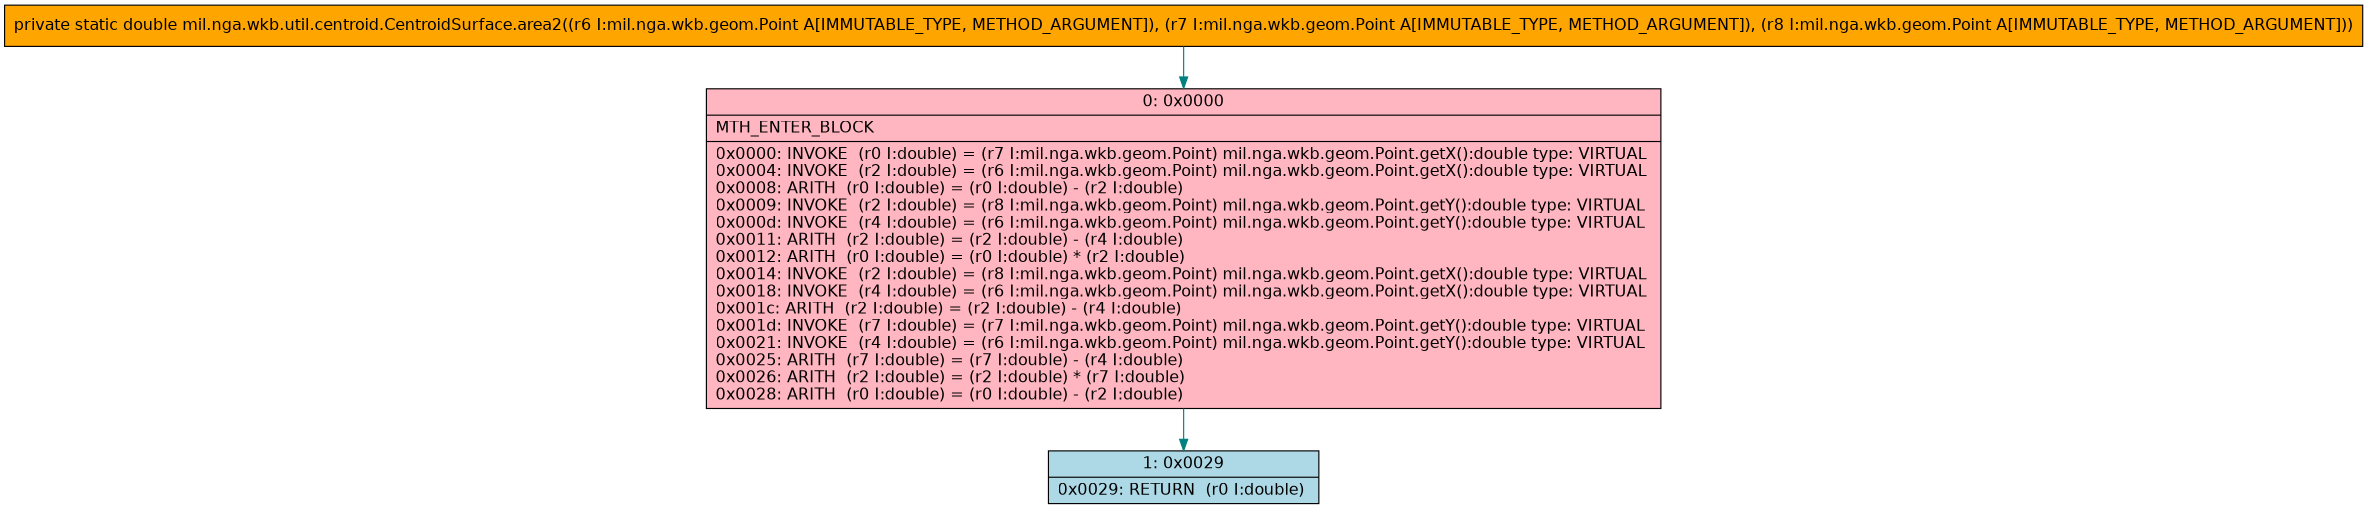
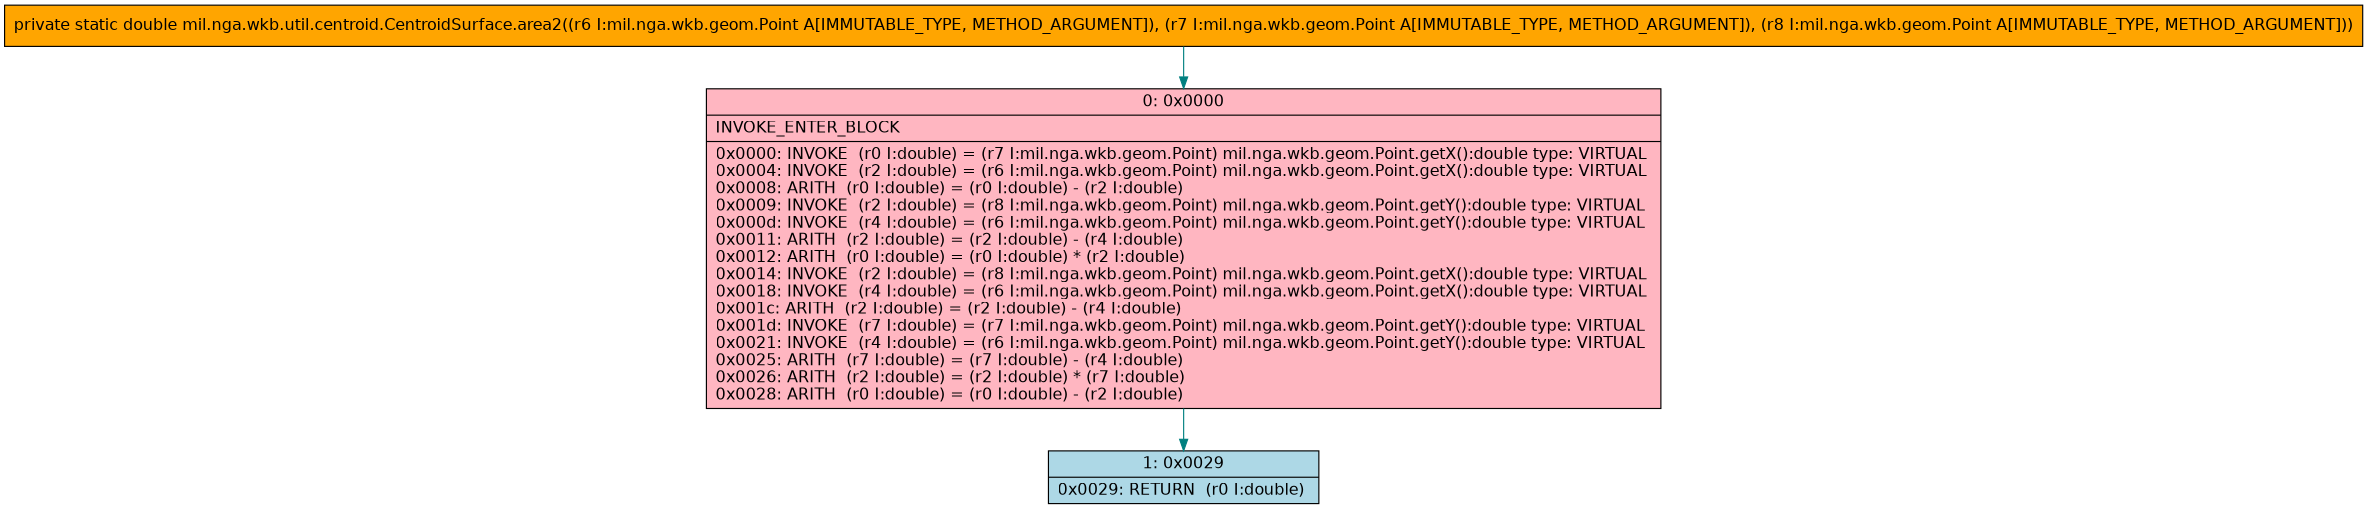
node "0: 0x0000": text "MTH_ENTER_BLOCK" -> "INVOKE_ENTER_BLOCK"
